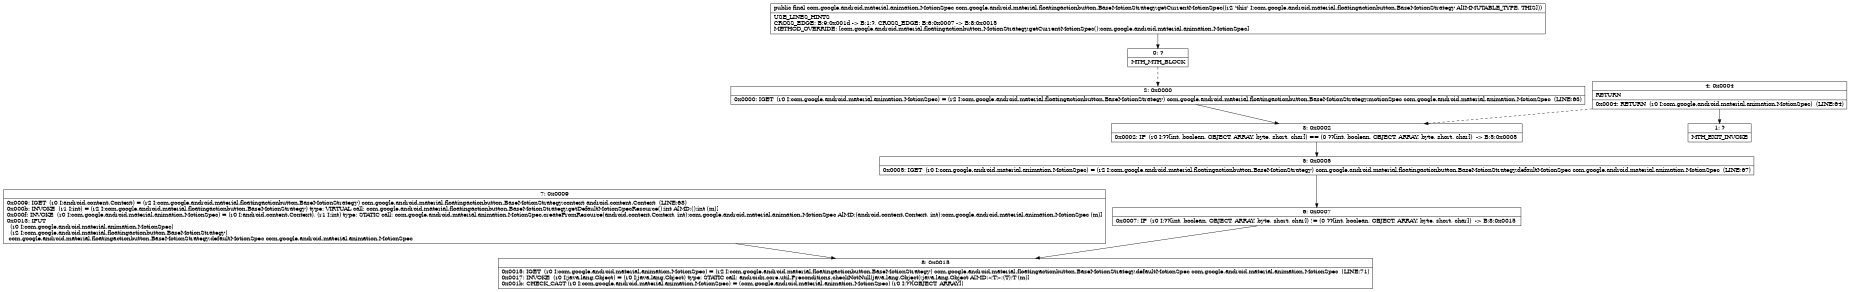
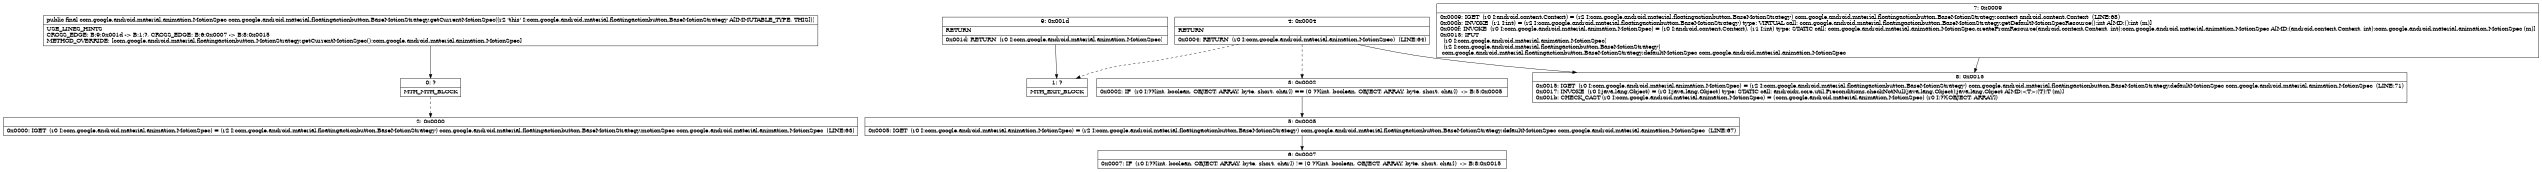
node "9: 0x001d": added
edge "2: 0x0000" -> "3: 0x0002": removed
edge "4: 0x0004" -> "1: ?": style solid -> dashed
node "1: ?": text "MTH_EXIT_INVOKE" -> "MTH_EXIT_BLOCK"
edge "6: 0x0007" -> "8: 0x0015": now "4: 0x0004" -> "8: 0x0015"
